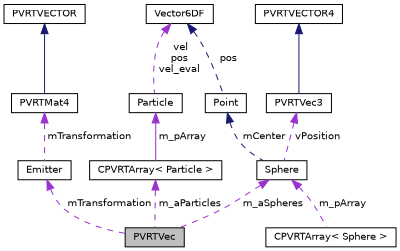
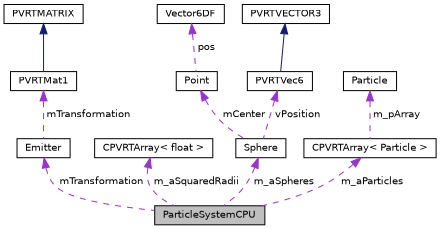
node "PVRTVECTOR": label "PVRTVECTOR" -> "PVRTMATRIX"
node "PVRTVECTOR4": label "PVRTVECTOR4" -> "PVRTVECTOR3"
edge "Particle" -> "Vector6DF": removed, label "vel pos vel_eval"
edge "Point" -> "Vector6DF": color midnightblue -> darkorchid3
node "PVRTMat4": label "PVRTMat4" -> "PVRTMat1"
node "PVRTVec3": label "PVRTVec3" -> "PVRTVec6"
edge "CPVRTArray< Particle >" -> "Particle": style solid -> dashed
edge "Sphere" -> "Point": color midnightblue -> darkorchid3
node "CPVRTArray< float >": added
node "PVRTVec": label "PVRTVec" -> "ParticleSystemCPU"
node "CPVRTArray< Sphere >": removed
